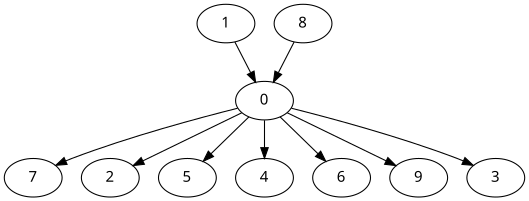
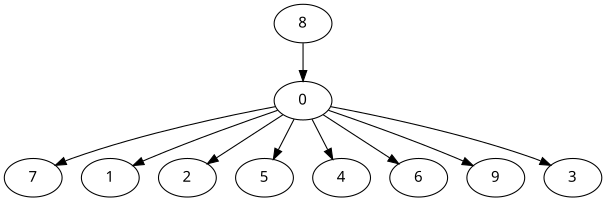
edge "1" -> "0": reversed
